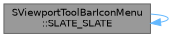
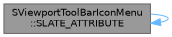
node "SViewportToolBarIconMenu ::SLATE_SLATE": label "SViewportToolBarIconMenu ::SLATE_SLATE" -> "SViewportToolBarIconMenu ::SLATE_ATTRIBUTE"
